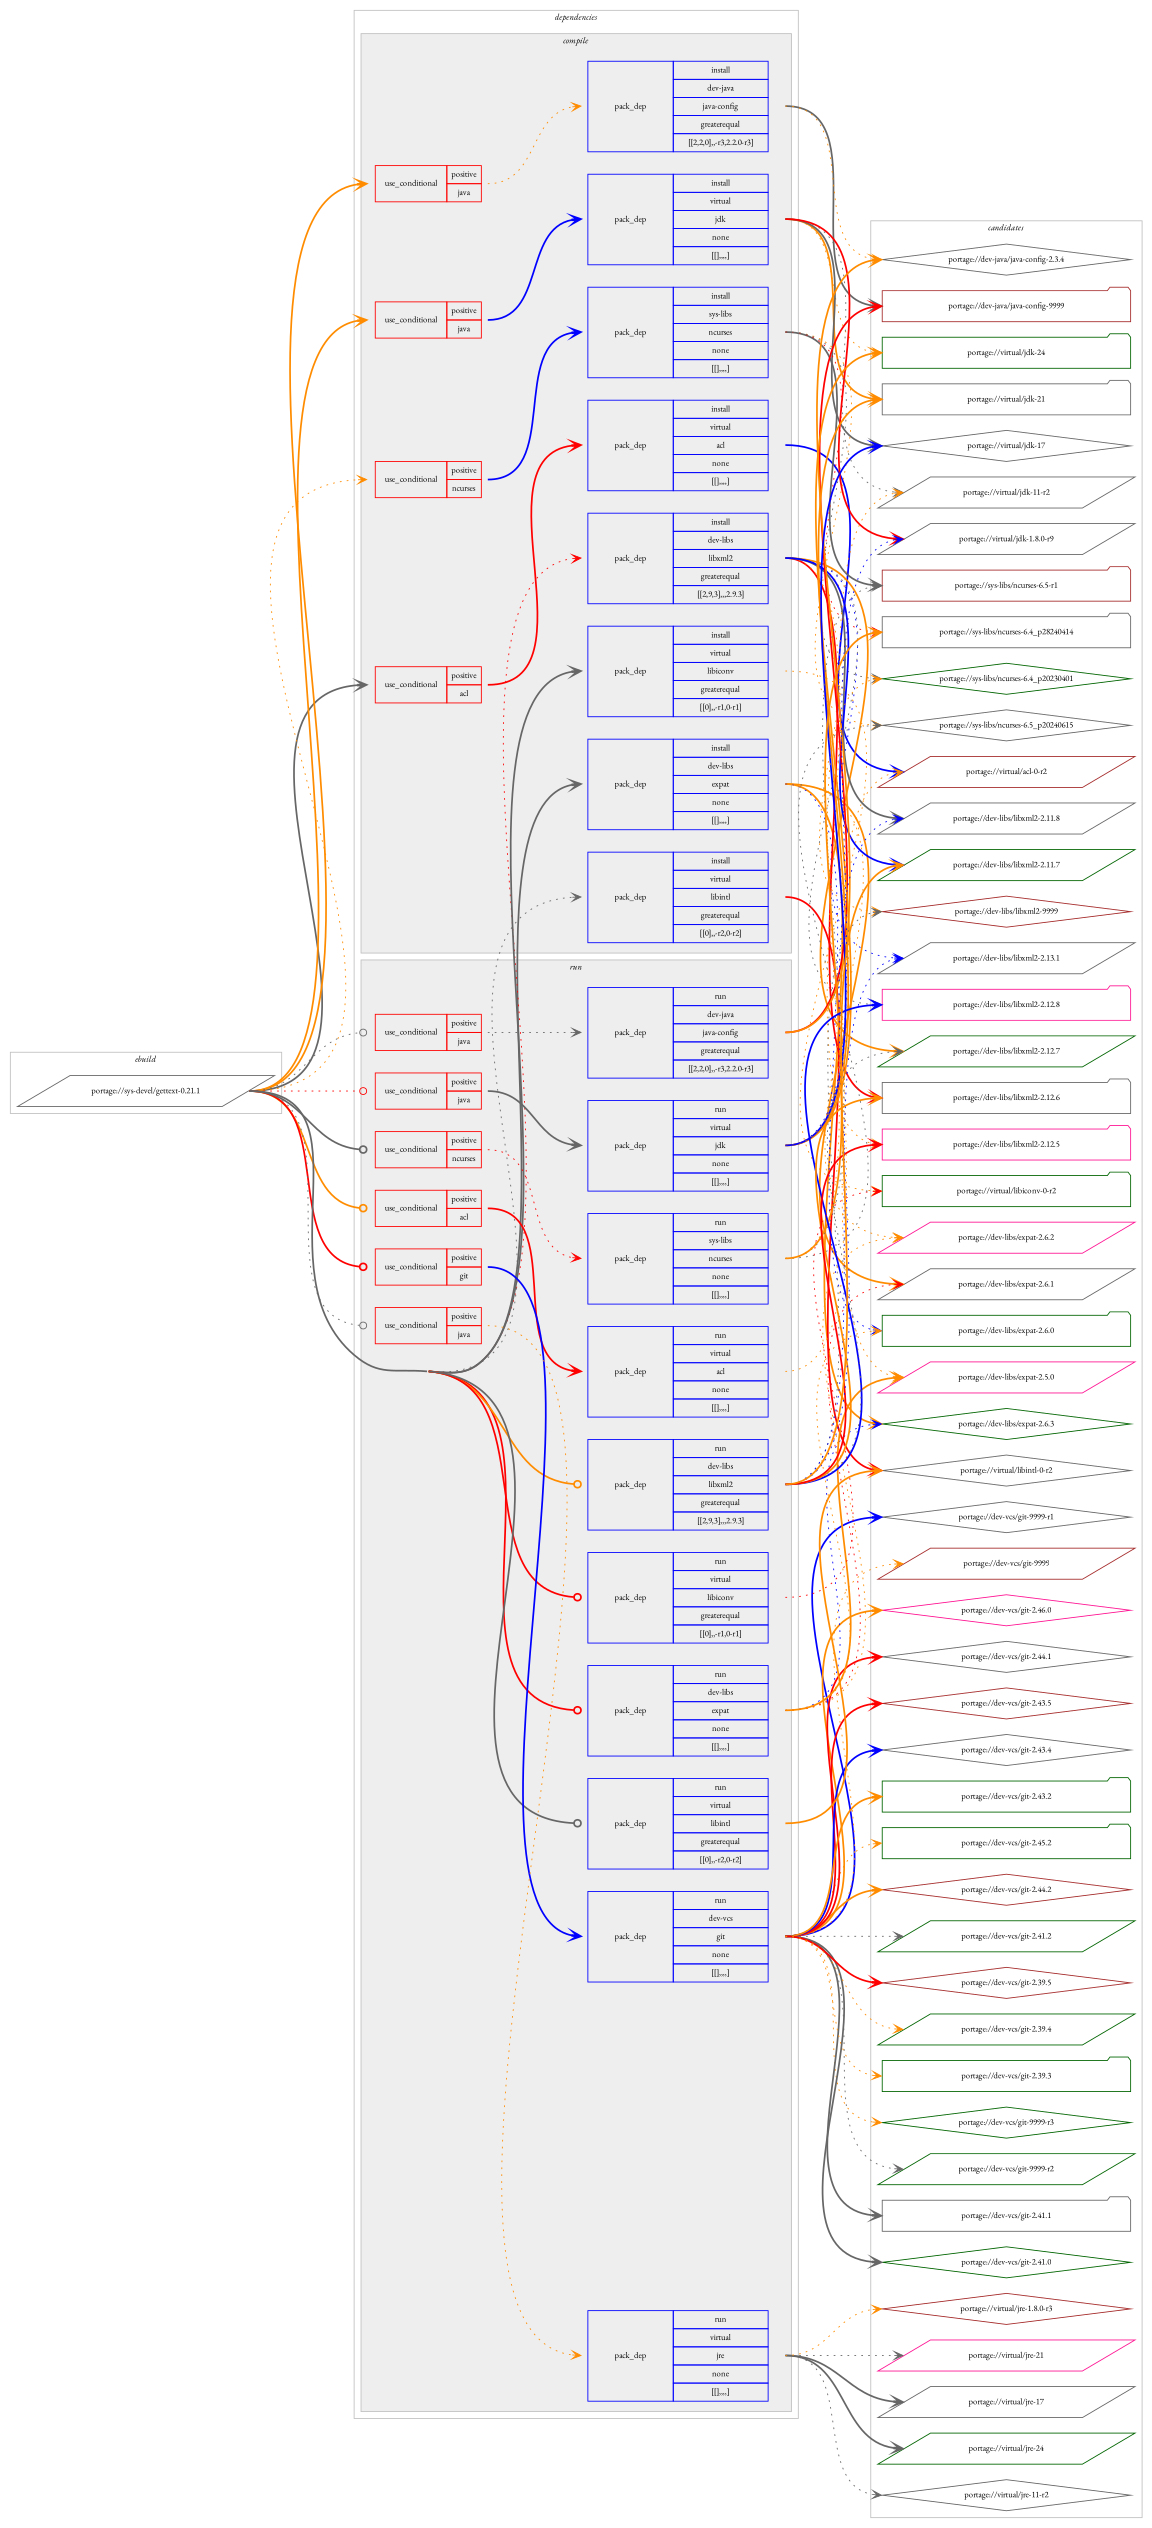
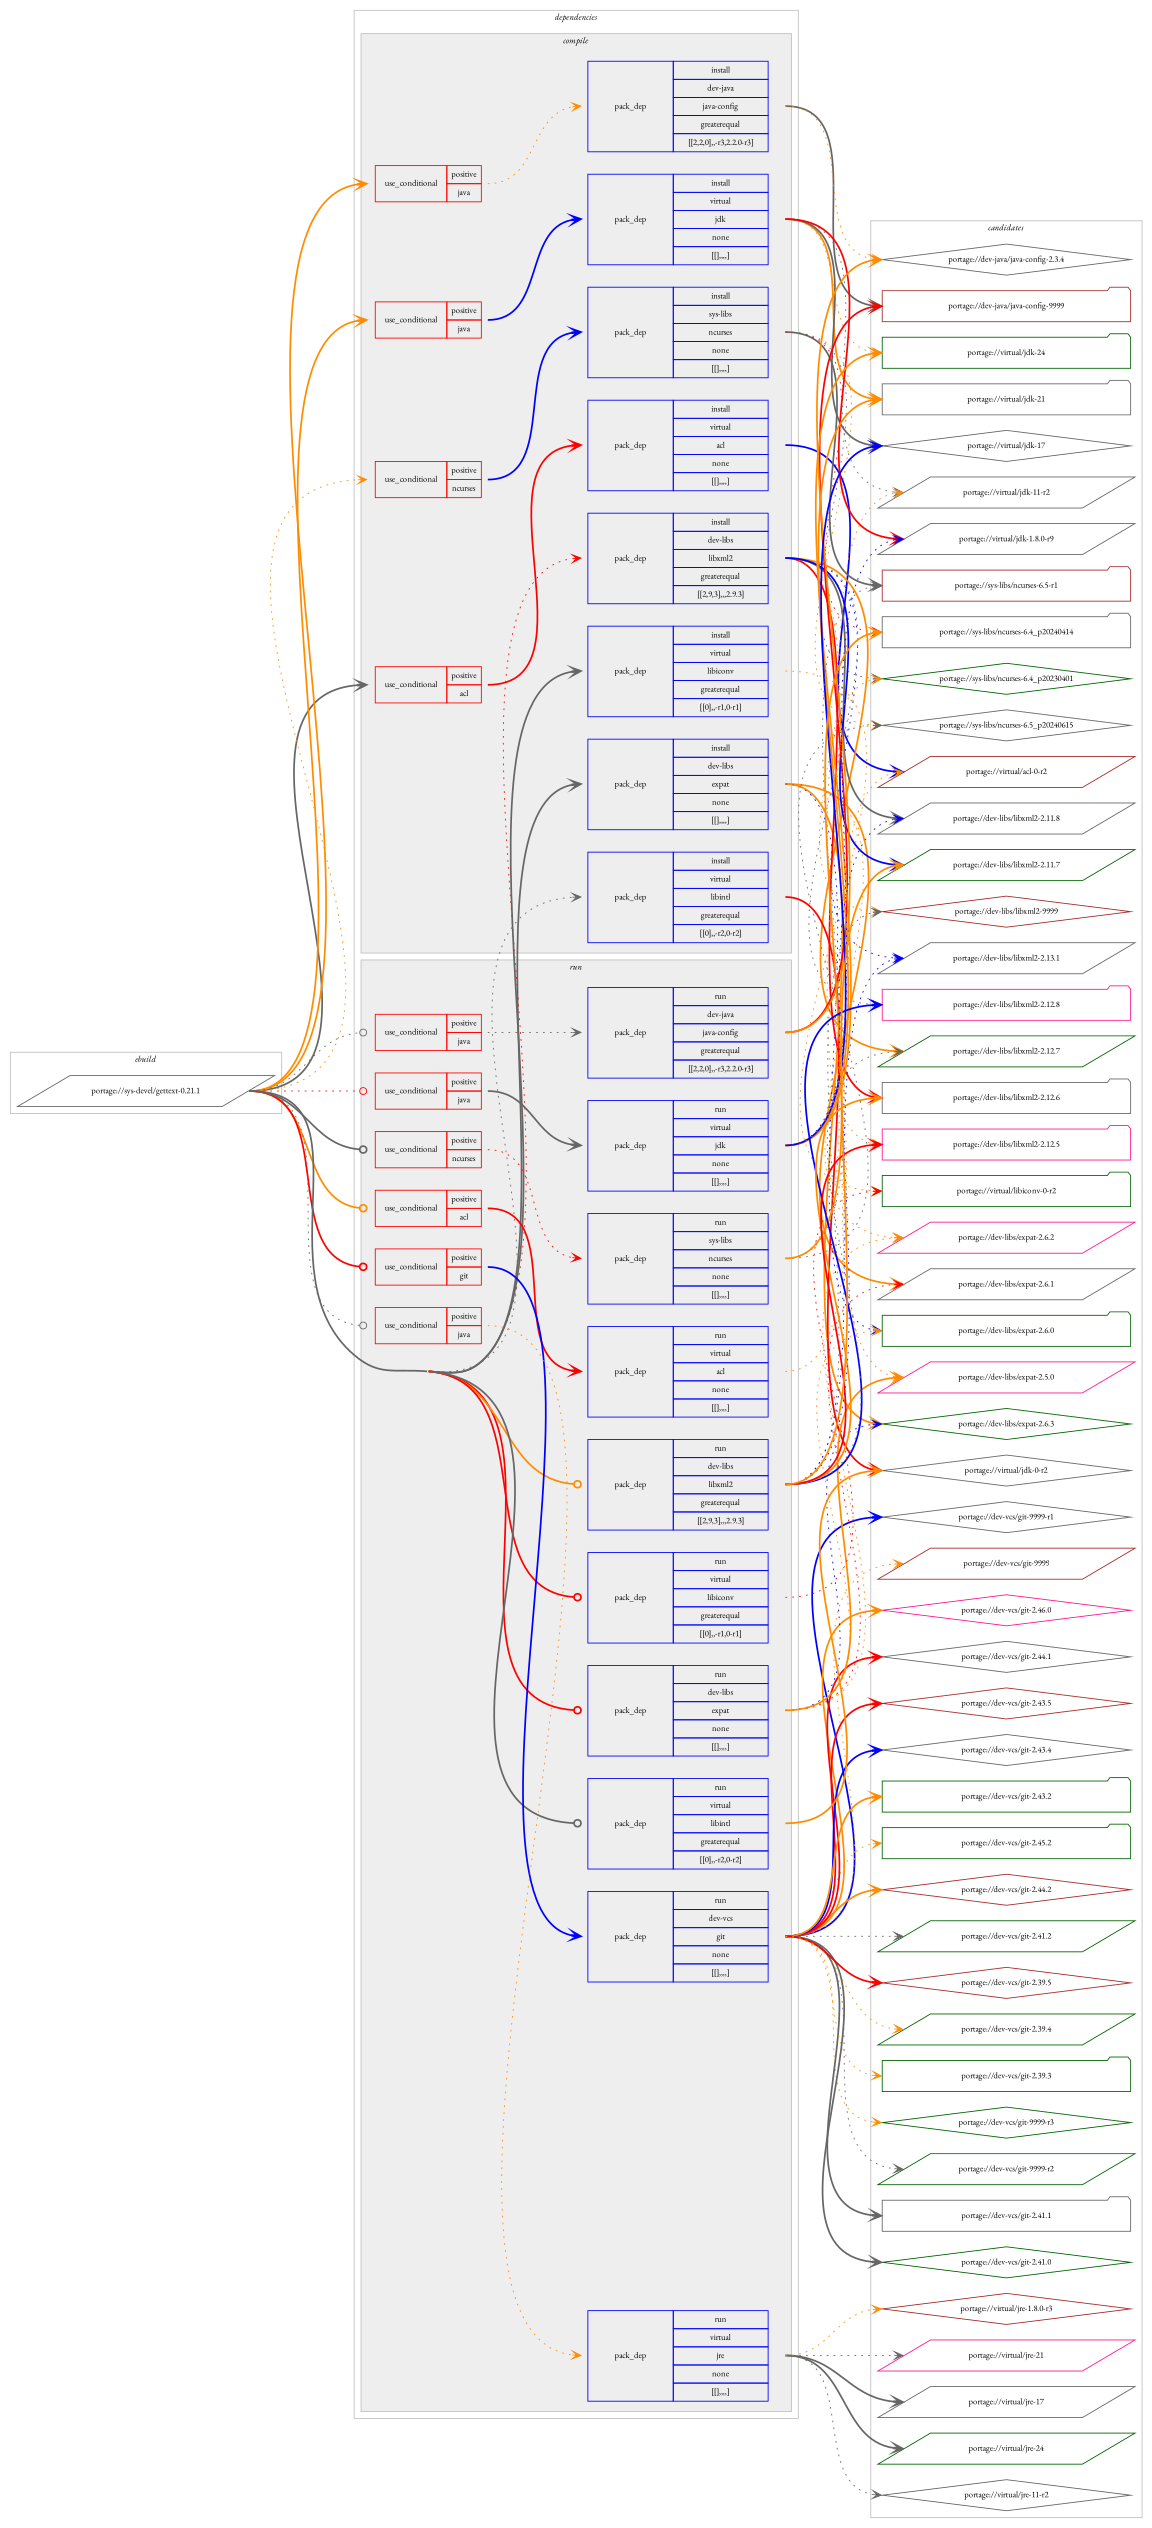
node "portage://sys-libs/ncurses-6.4_p28240414": label "portage://sys-libs/ncurses-6.4_p28240414" -> "portage://sys-libs/ncurses-6.4_p20240414"
node "portage://virtual/libintl-0-r2": label "portage://virtual/libintl-0-r2" -> "portage://virtual/jdk-0-r2"
